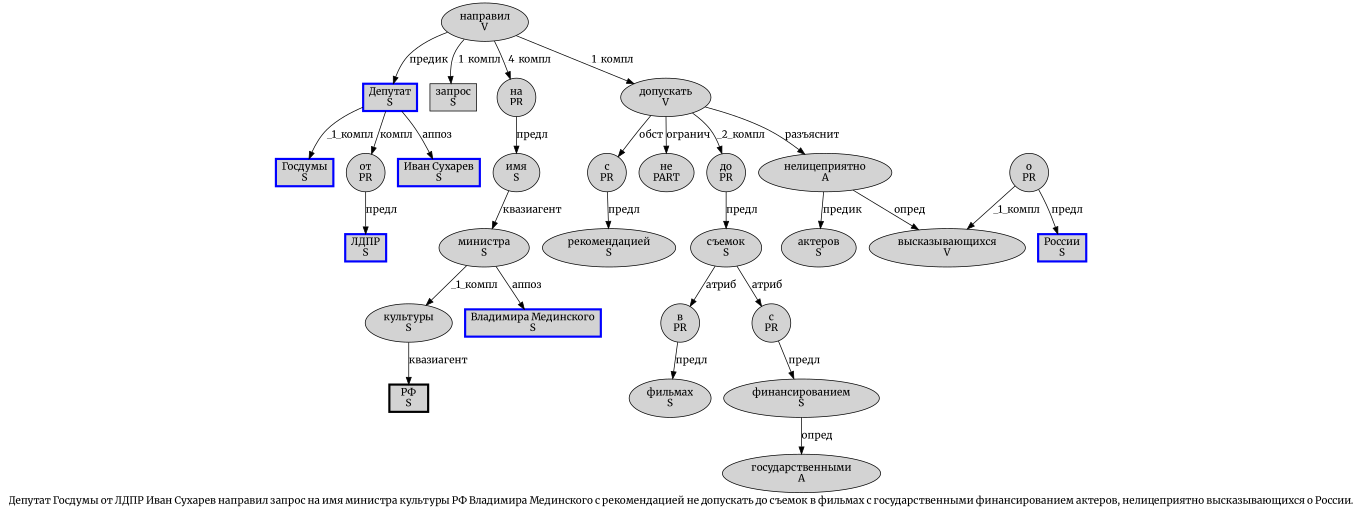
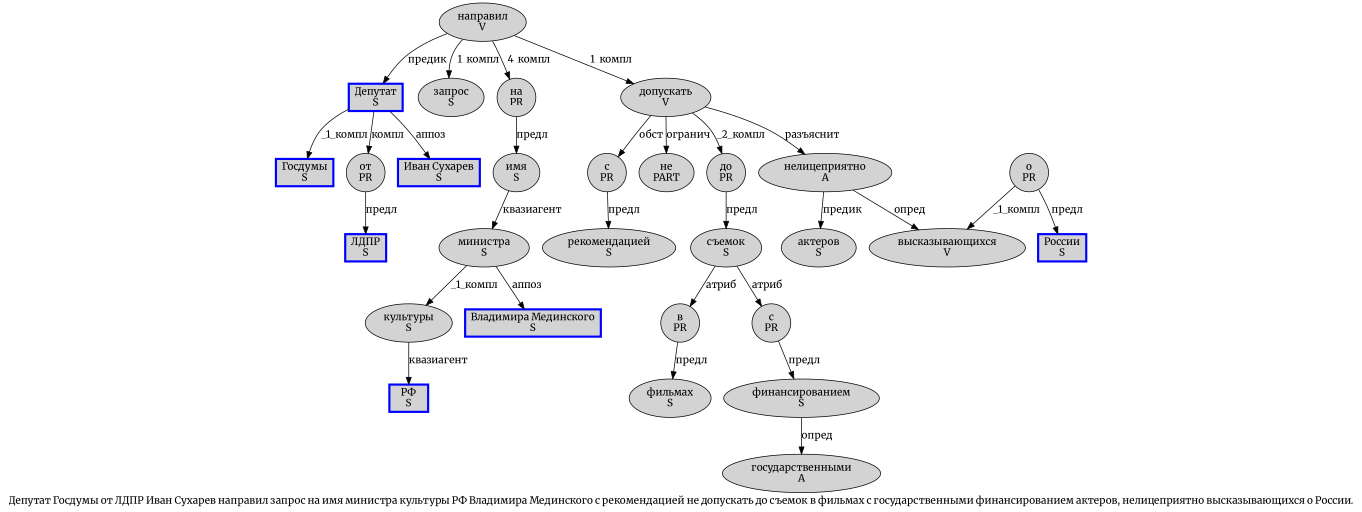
node "запрос S": shape box -> ellipse
node "РФ S": color black -> blue
